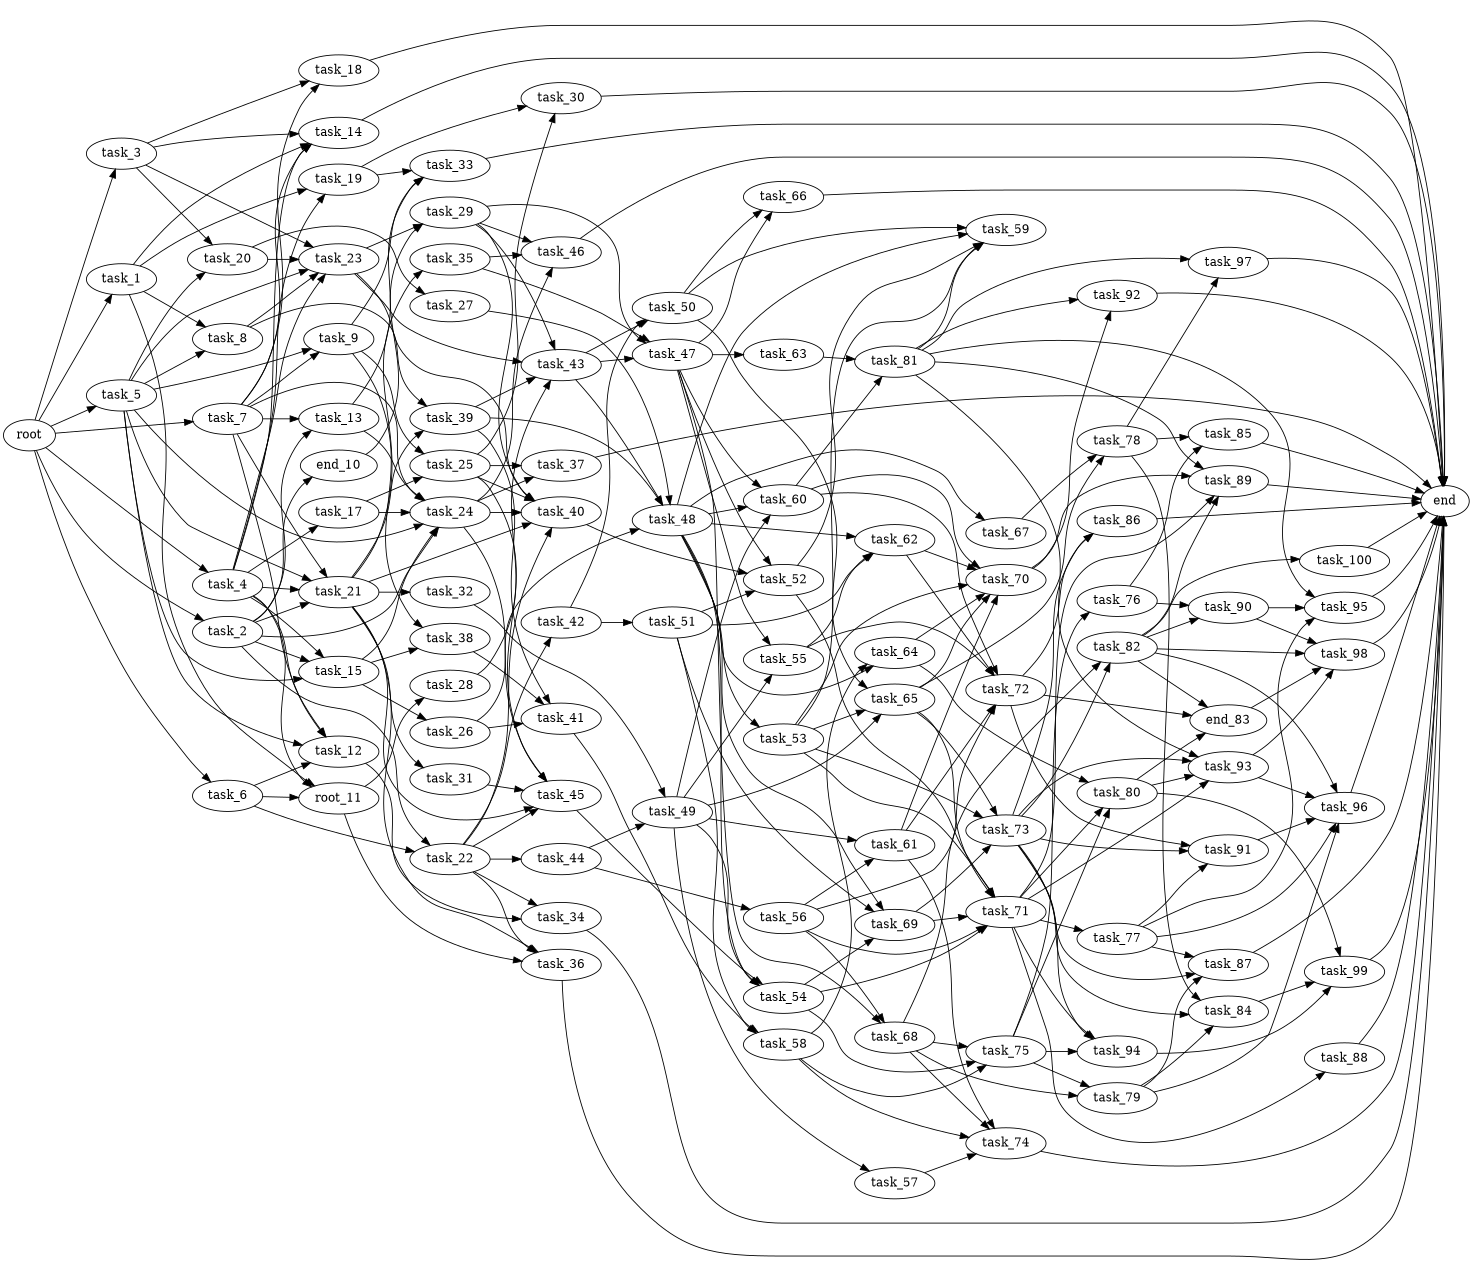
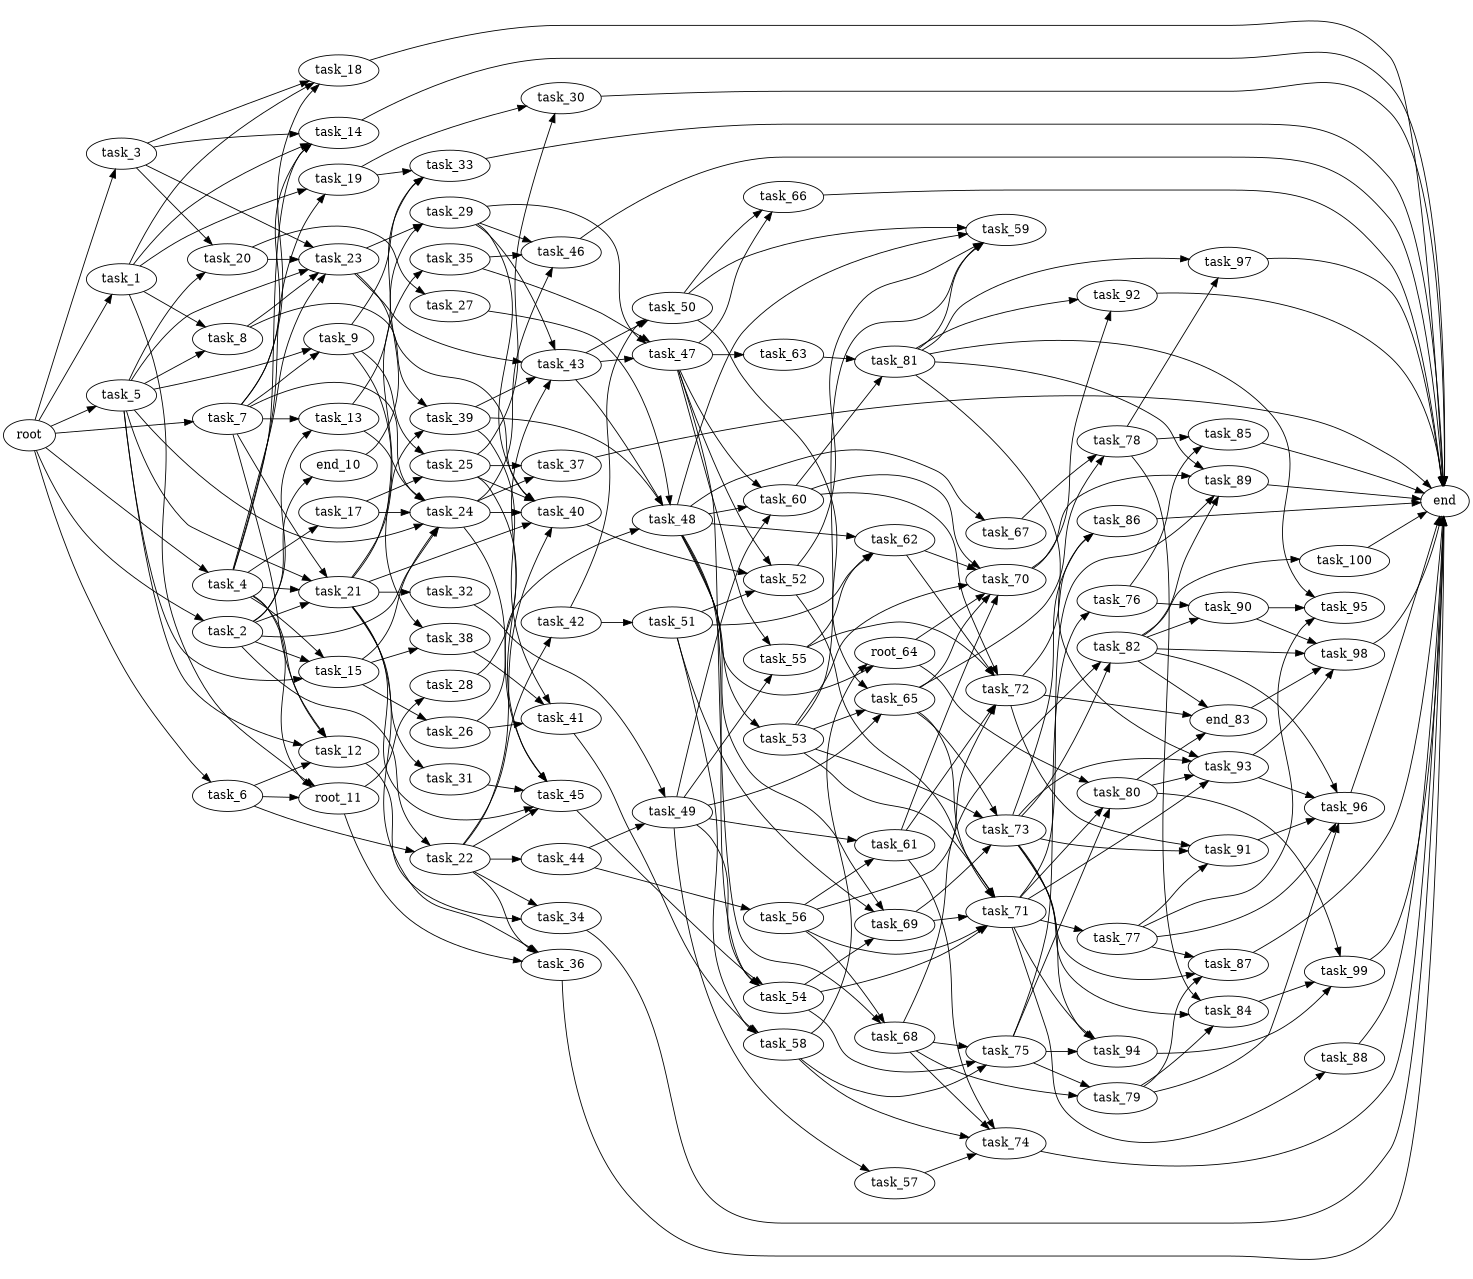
edge "task_1" -> "task_18": added
edge "task_95" -> "end": removed
node "task_64": label "task_64" -> "root_64"
